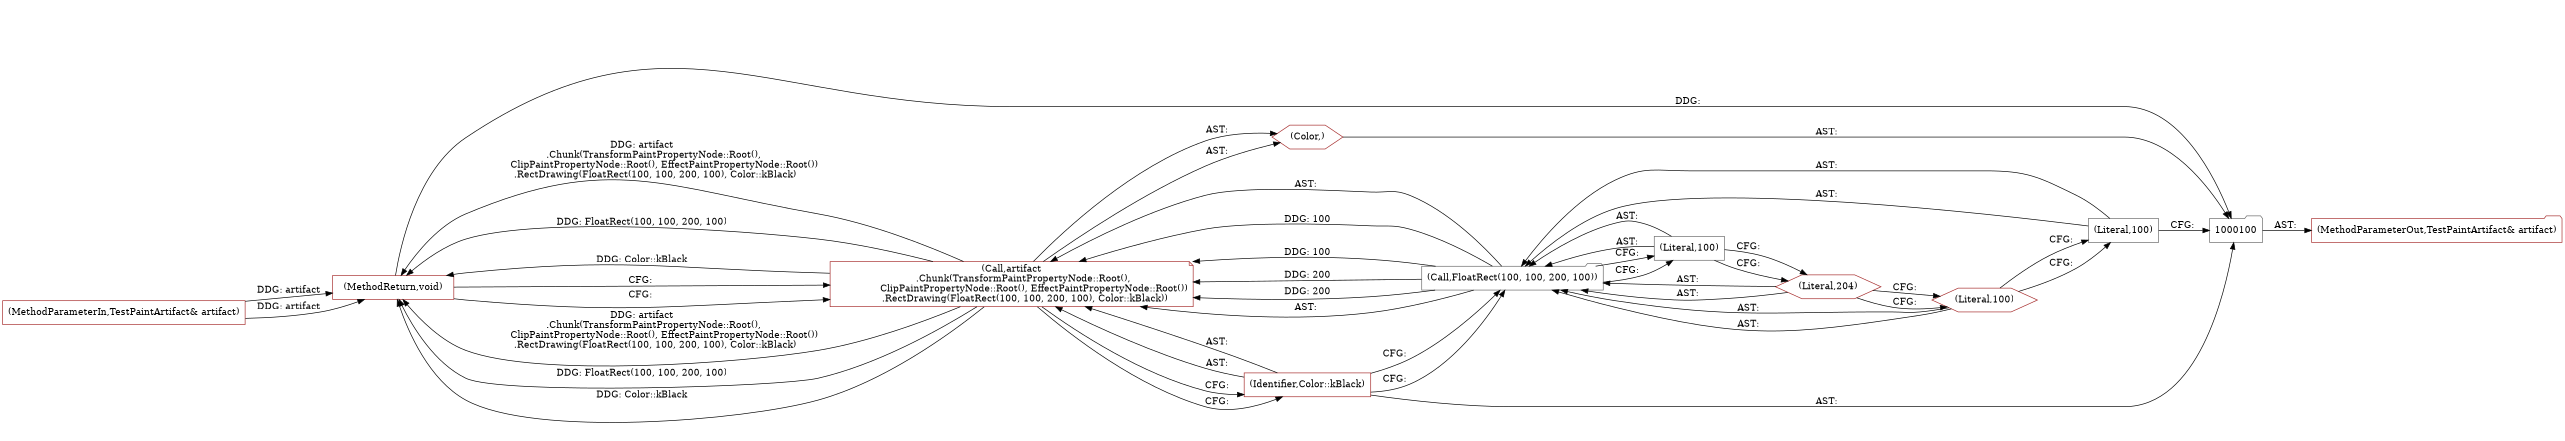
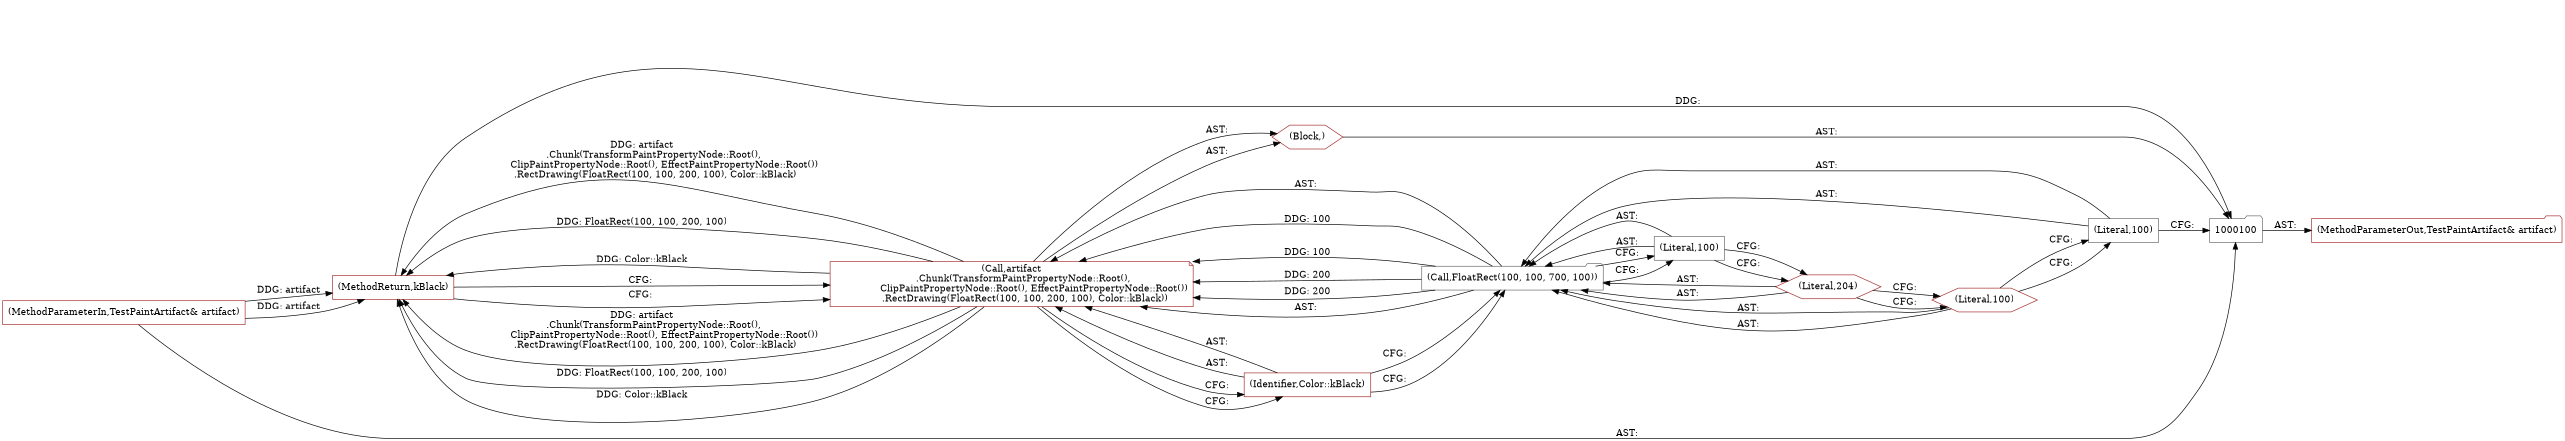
node "(Color,)": label "(Color,)" -> "(Block,)"
node "(Call,FloatRect(100, 100, 200, 100))": label "(Call,FloatRect(100, 100, 200, 100))" -> "(Call,FloatRect(100, 100, 700, 100))"
node "(MethodReturn,void)": label "(MethodReturn,void)" -> "(MethodReturn,kBlack)"
edge "(Identifier,Color::kBlack)" -> "1000100": now "(MethodParameterIn,TestPaintArtifact& artifact)" -> "1000100"
